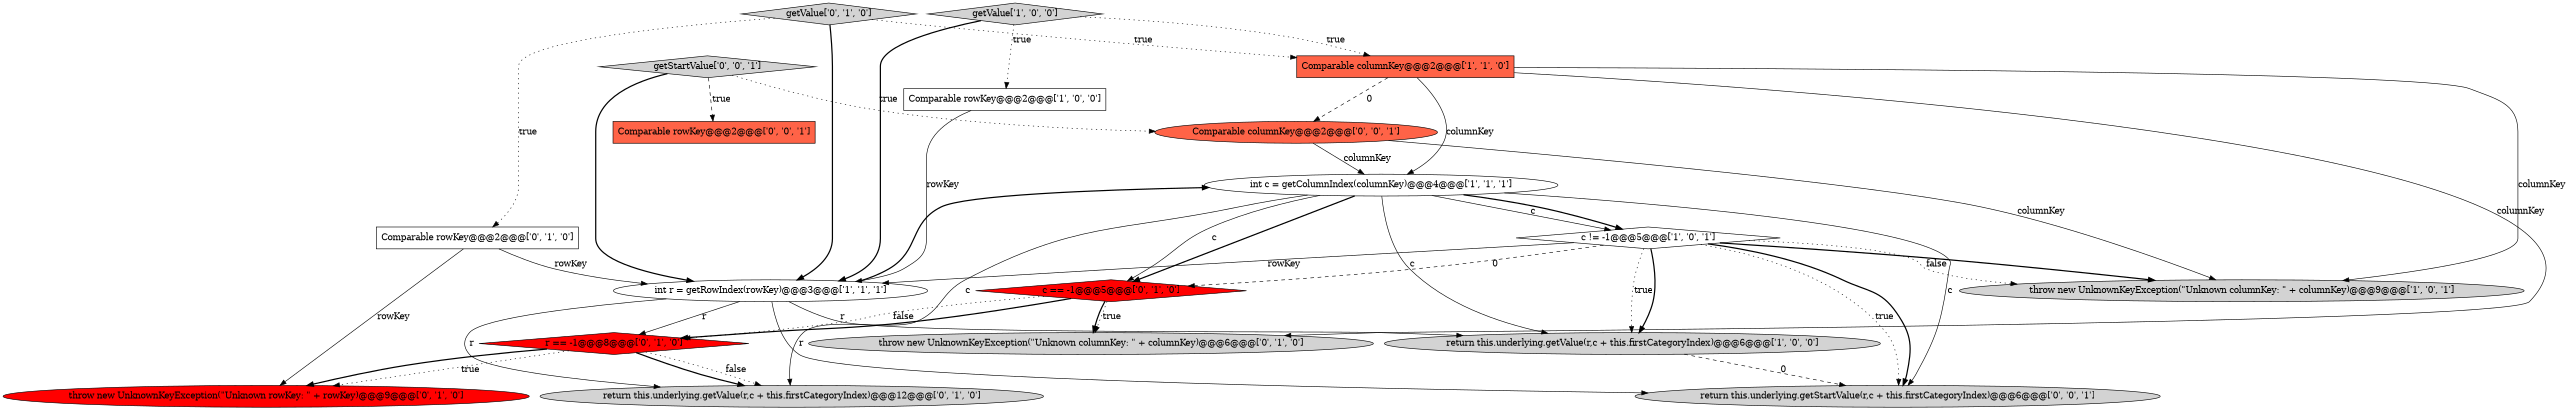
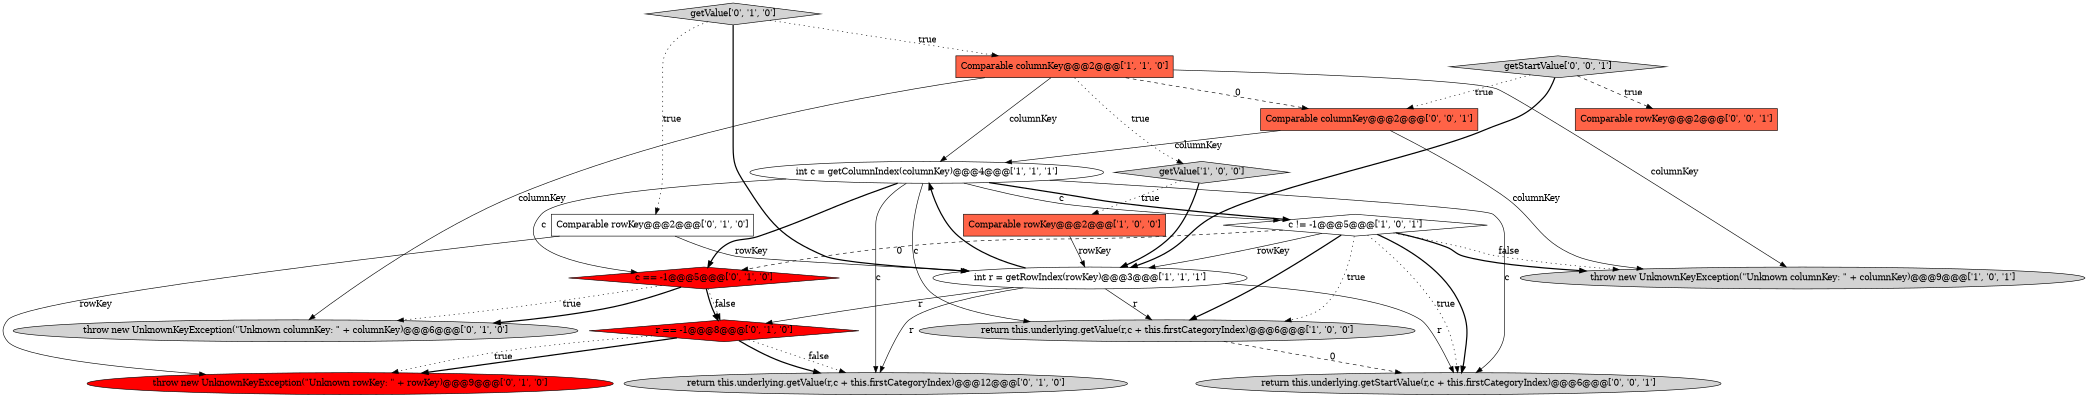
edge "getValue['1', '0', '0']" -> "Comparable columnKey@@@2@@@['1', '1', '0']": reversed
node "Comparable rowKey@@@2@@@['1', '0', '0']": fillcolor white -> tomato
node "Comparable columnKey@@@2@@@['0', '0', '1']": shape ellipse -> box
